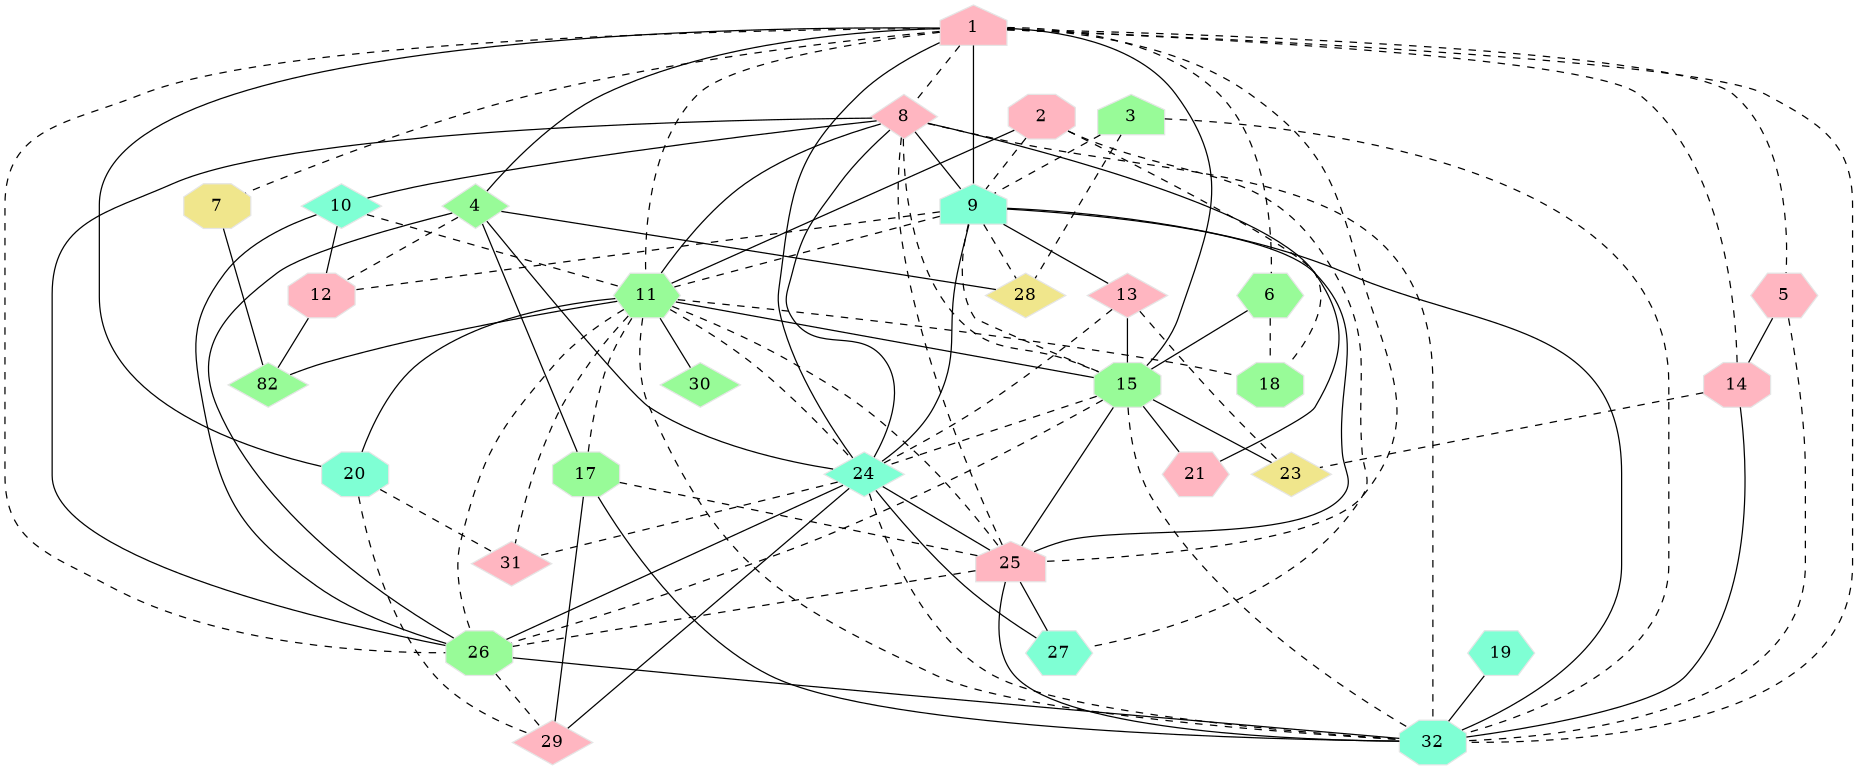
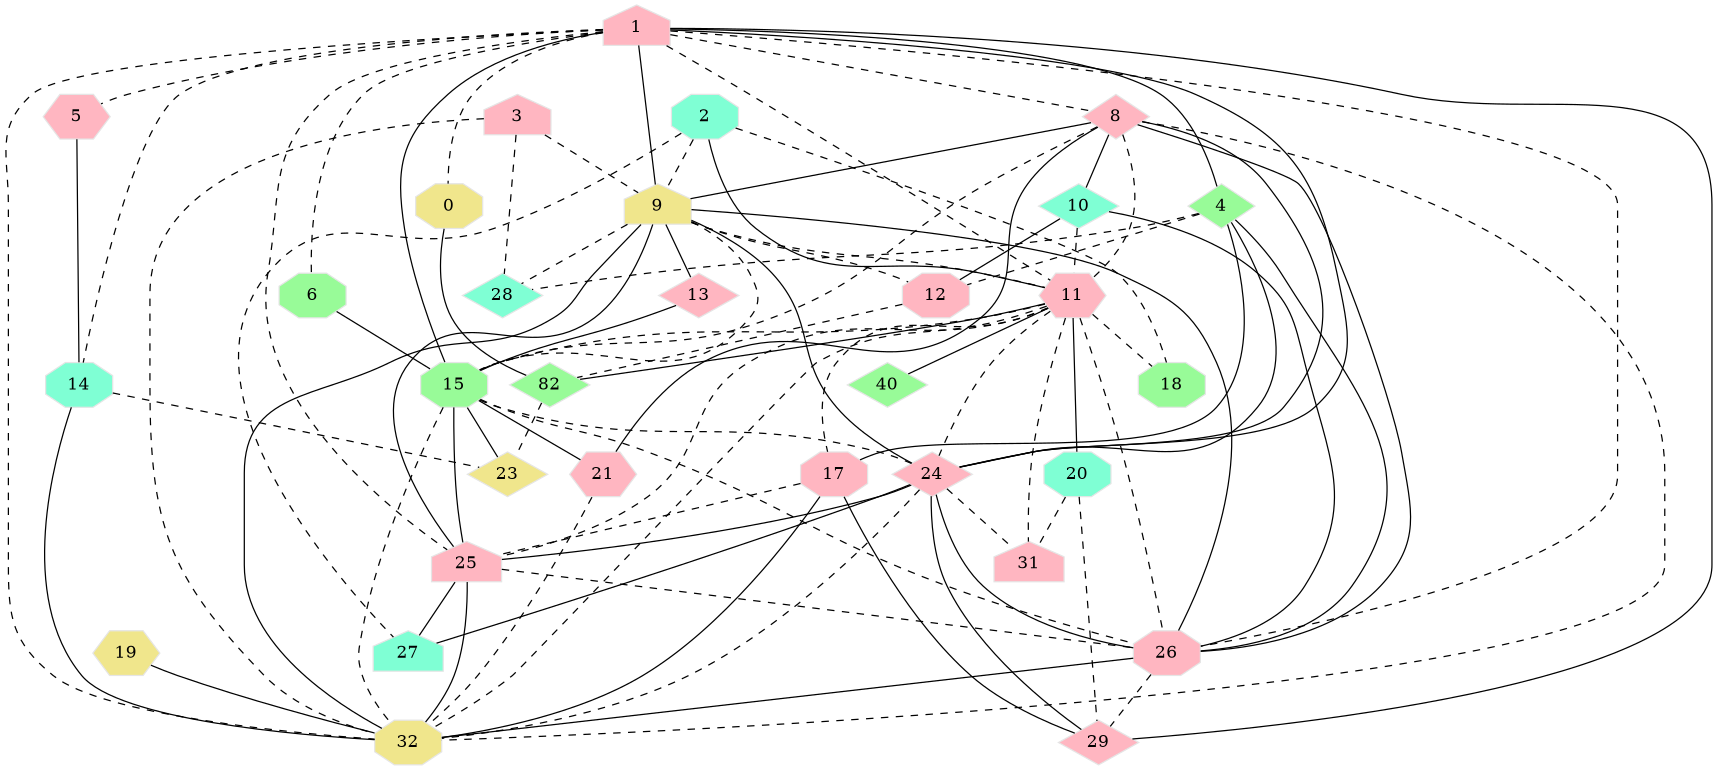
edge "1" -- "20": now "1" -- "29"
node "2": fillcolor lightpink -> aquamarine
node "3": fillcolor palegreen -> lightpink
edge "8" -- "11": style solid -> dashed
node "7": label "7" -> "0"
node "9": fillcolor aquamarine -> khaki
edge "4" -- "28": style solid -> dashed
edge "9" -- "26": added
node "11": fillcolor palegreen -> lightpink
node "28": fillcolor khaki -> aquamarine
node "6": shape hexagon -> octagon
edge "8" -- "25": removed
edge "11" -- "15": style solid -> dashed
edge "6" -- "18": removed
edge "12" -- "82": style solid -> dashed
node "30": label "30" -> "40"
node "14": fillcolor lightpink -> aquamarine
edge "13" -- "23": now "82" -- "23"
edge "13" -- "24": removed
node "17": fillcolor palegreen -> lightpink
node "24": fillcolor aquamarine -> lightpink
node "31": shape diamond -> house
edge "5" -- "32": now "21" -- "32"
node "26": fillcolor palegreen -> lightpink
node "27": shape hexagon -> house
node "19": fillcolor aquamarine -> khaki
node "32": fillcolor aquamarine -> khaki
